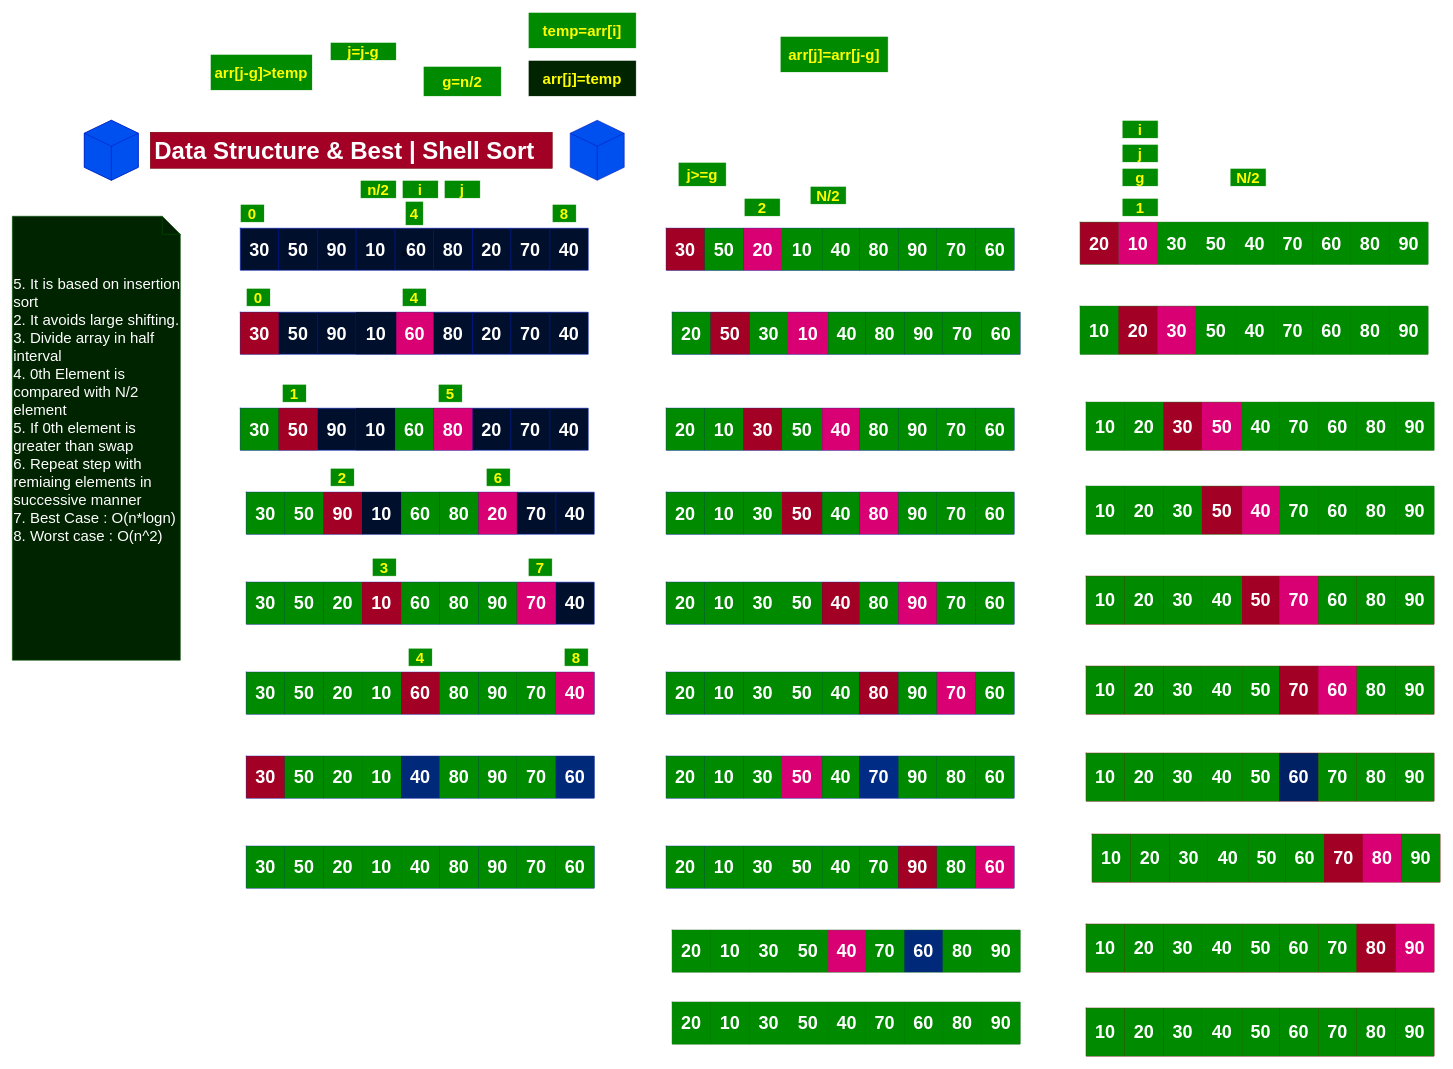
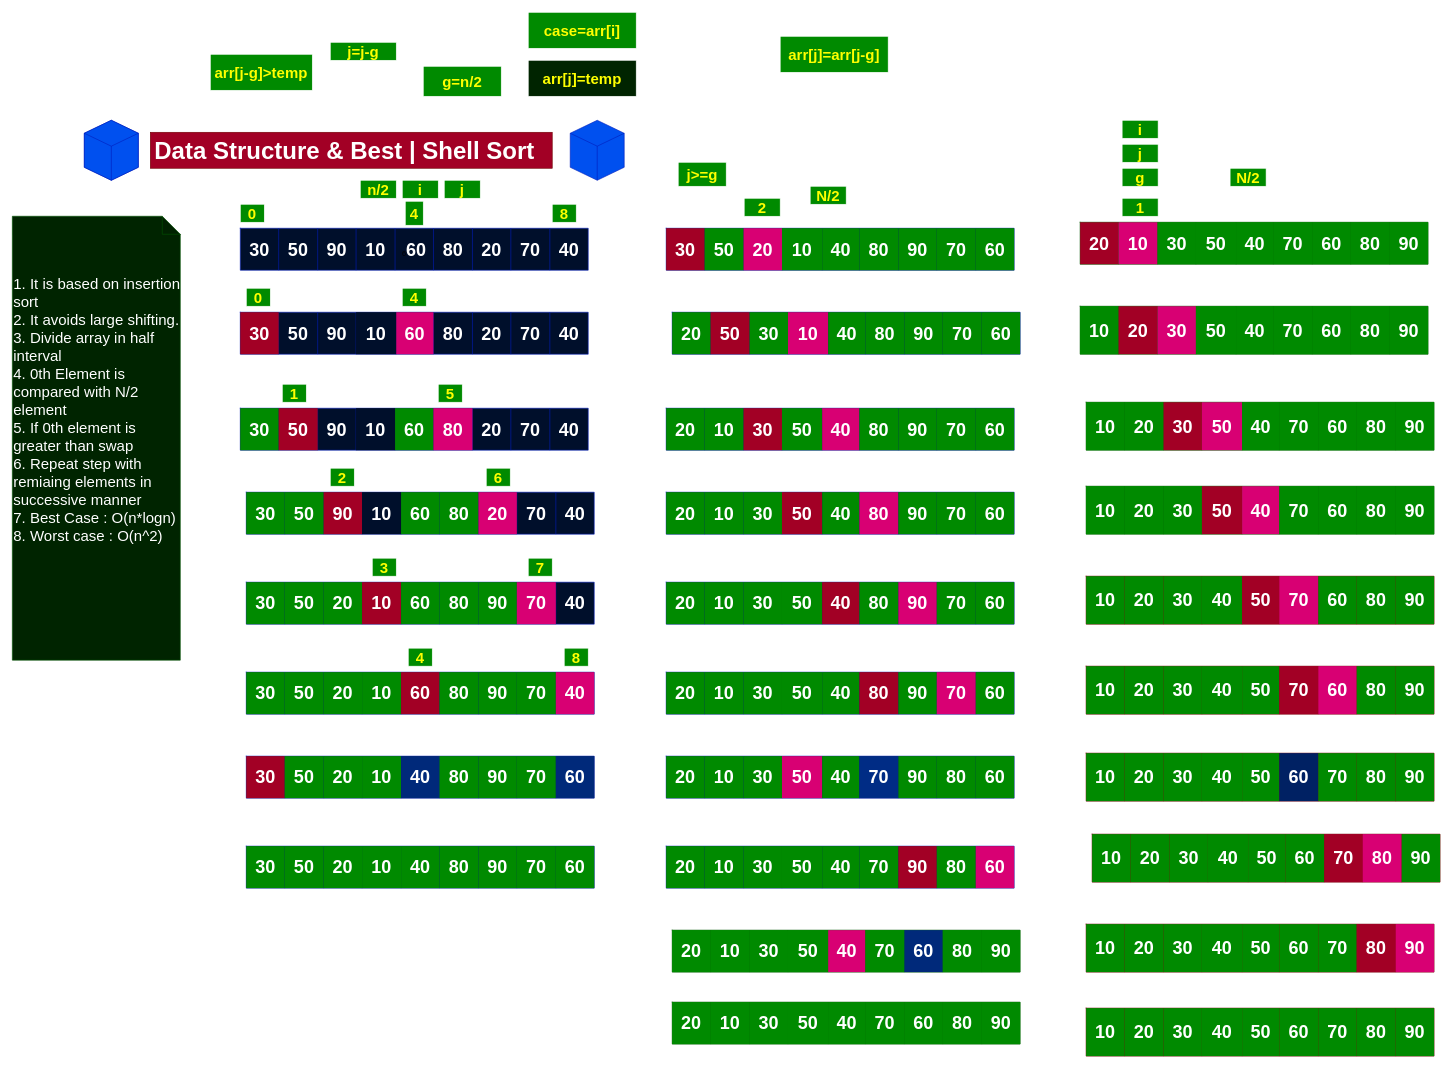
node "temp=arr[i]": label "temp=arr[i]" -> "case=arr[i]"
node "5. It is based on insertion sort 2. It avoids large shifting. 3. Divide array in half interval 4. 0th Element is compared with N/2 element 5. If 0th element is greater than swap 6. Repeat step with remiaing elements in successive manner 7. Best Case : O(n*logn) 8. Worst case : O(n^2)": label "5. It is based on insertion sort 2. It avoids large shifting. 3. Divide array in half interval 4. 0th Element is compared with N/2 element 5. If 0th element is greater than swap 6. Repeat step with remiaing elements in successive manner 7. Best Case : O(n*logn) 8. Worst case : O(n^2)" -> "1. It is based on insertion sort 2. It avoids large shifting. 3. Divide array in half interval 4. 0th Element is compared with N/2 element 5. If 0th element is greater than swap 6. Repeat step with remiaing elements in successive manner 7. Best Case : O(n*logn) 8. Worst case : O(n^2)"
